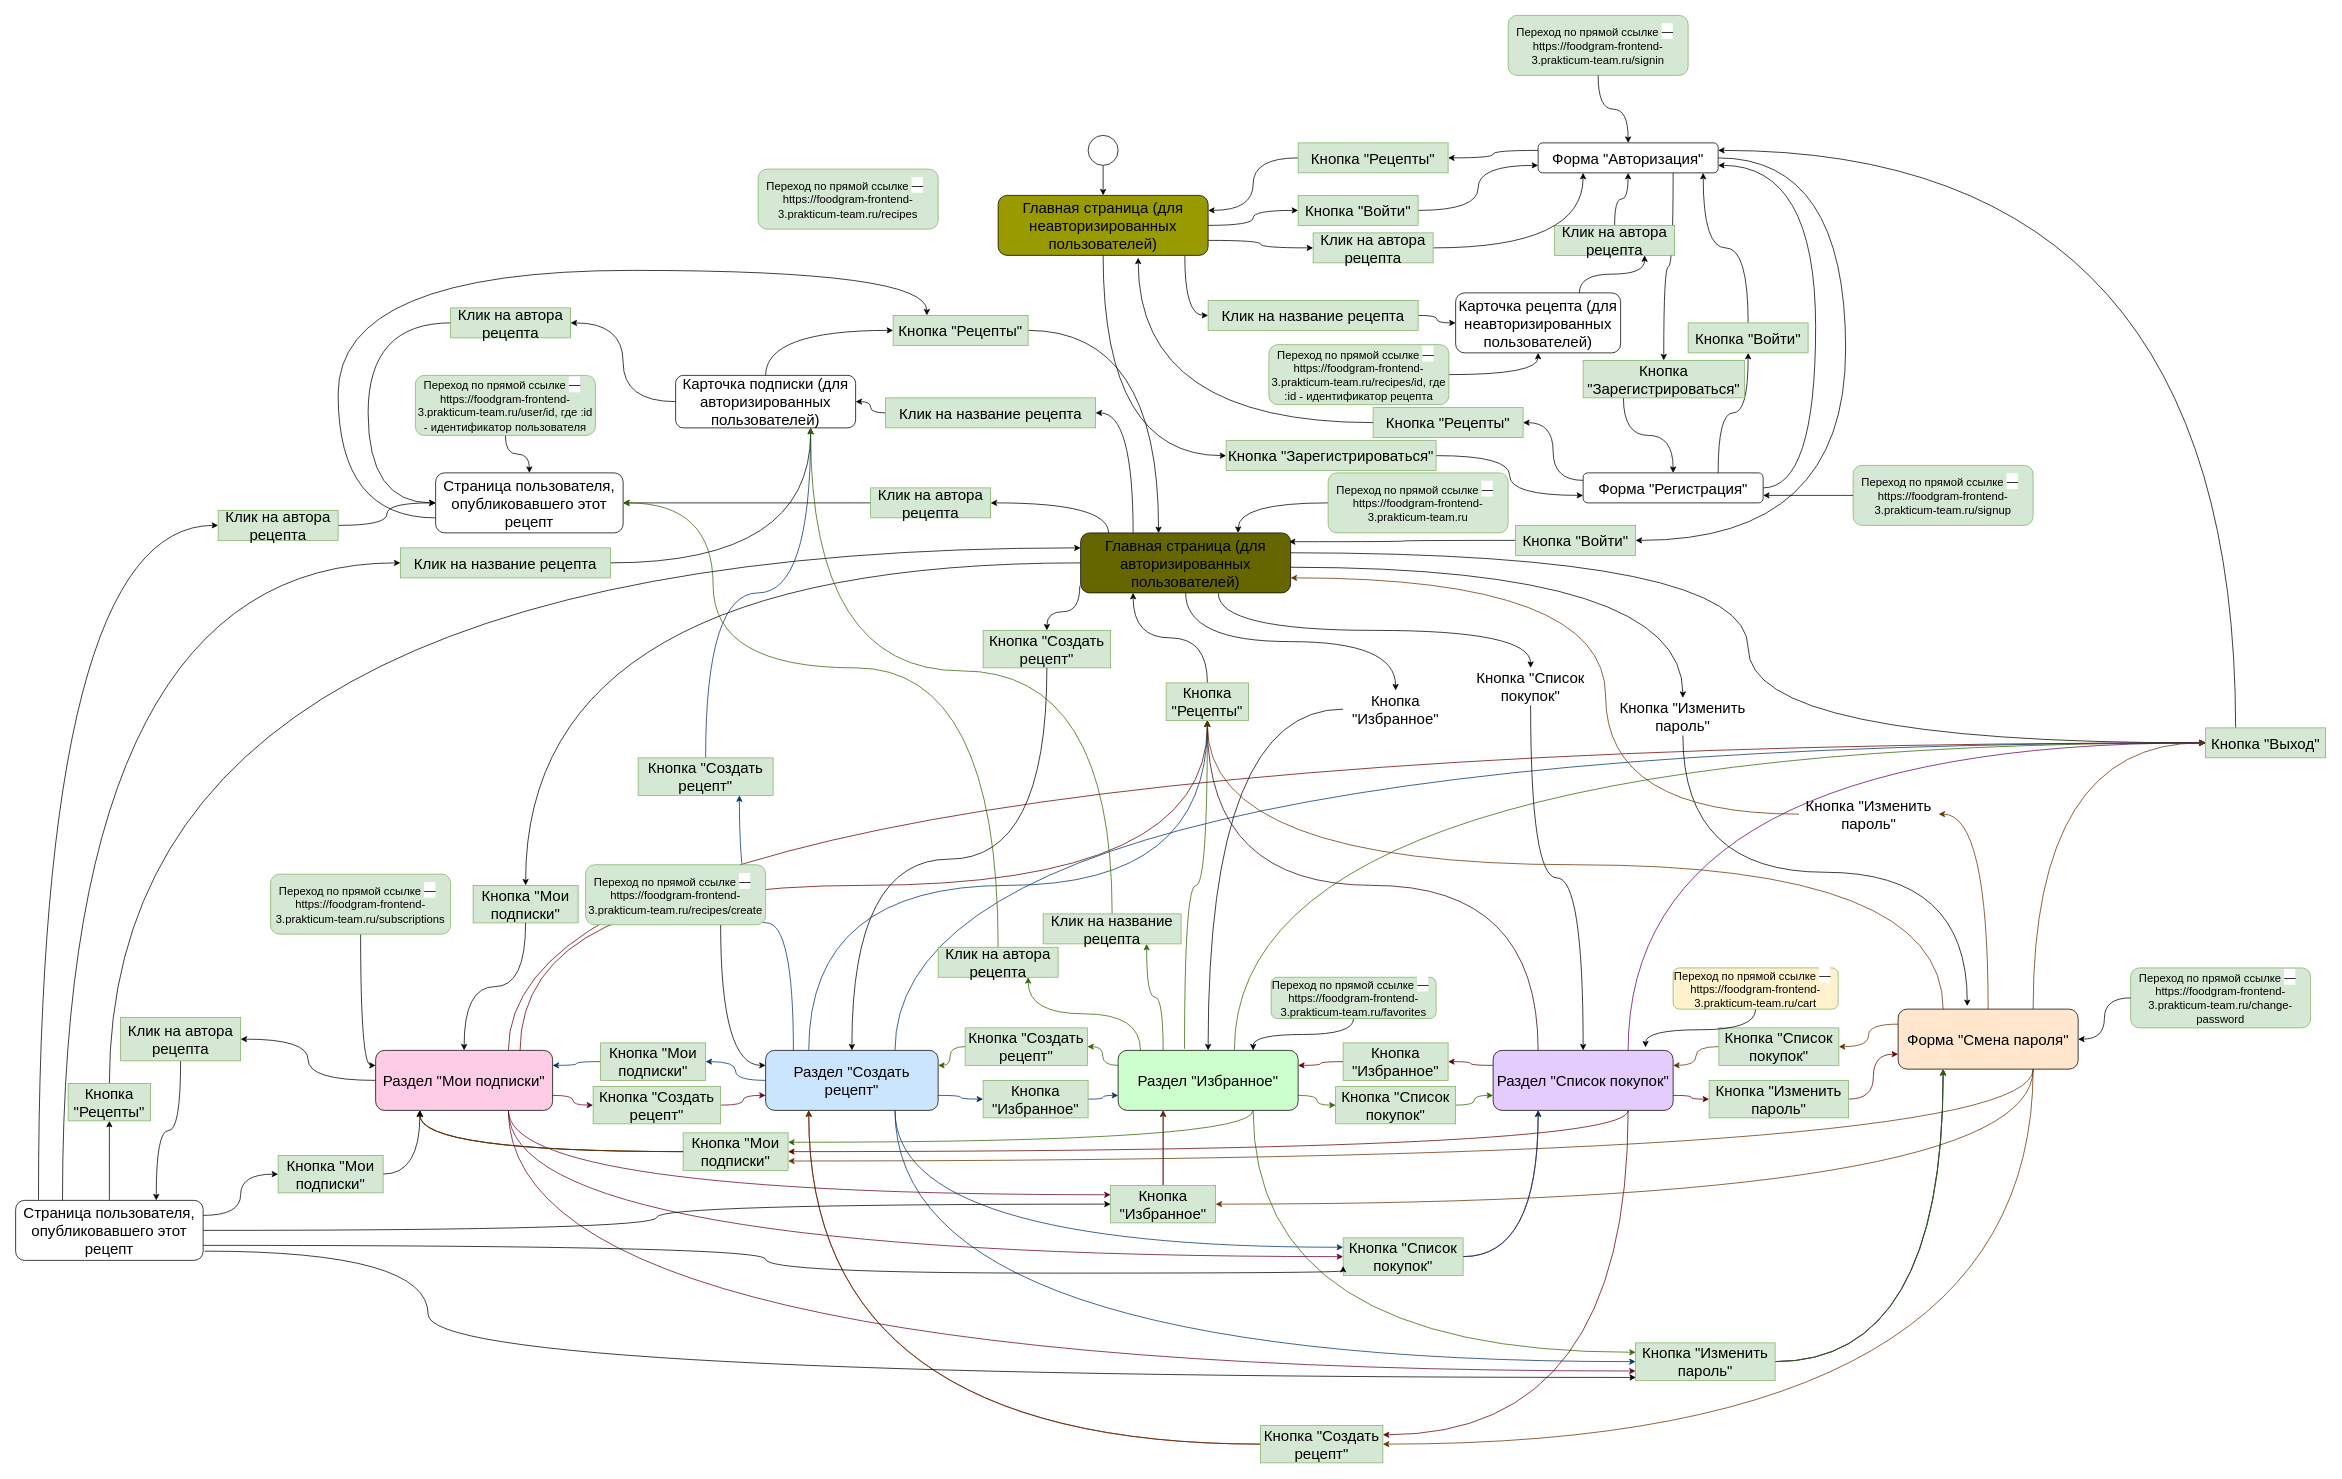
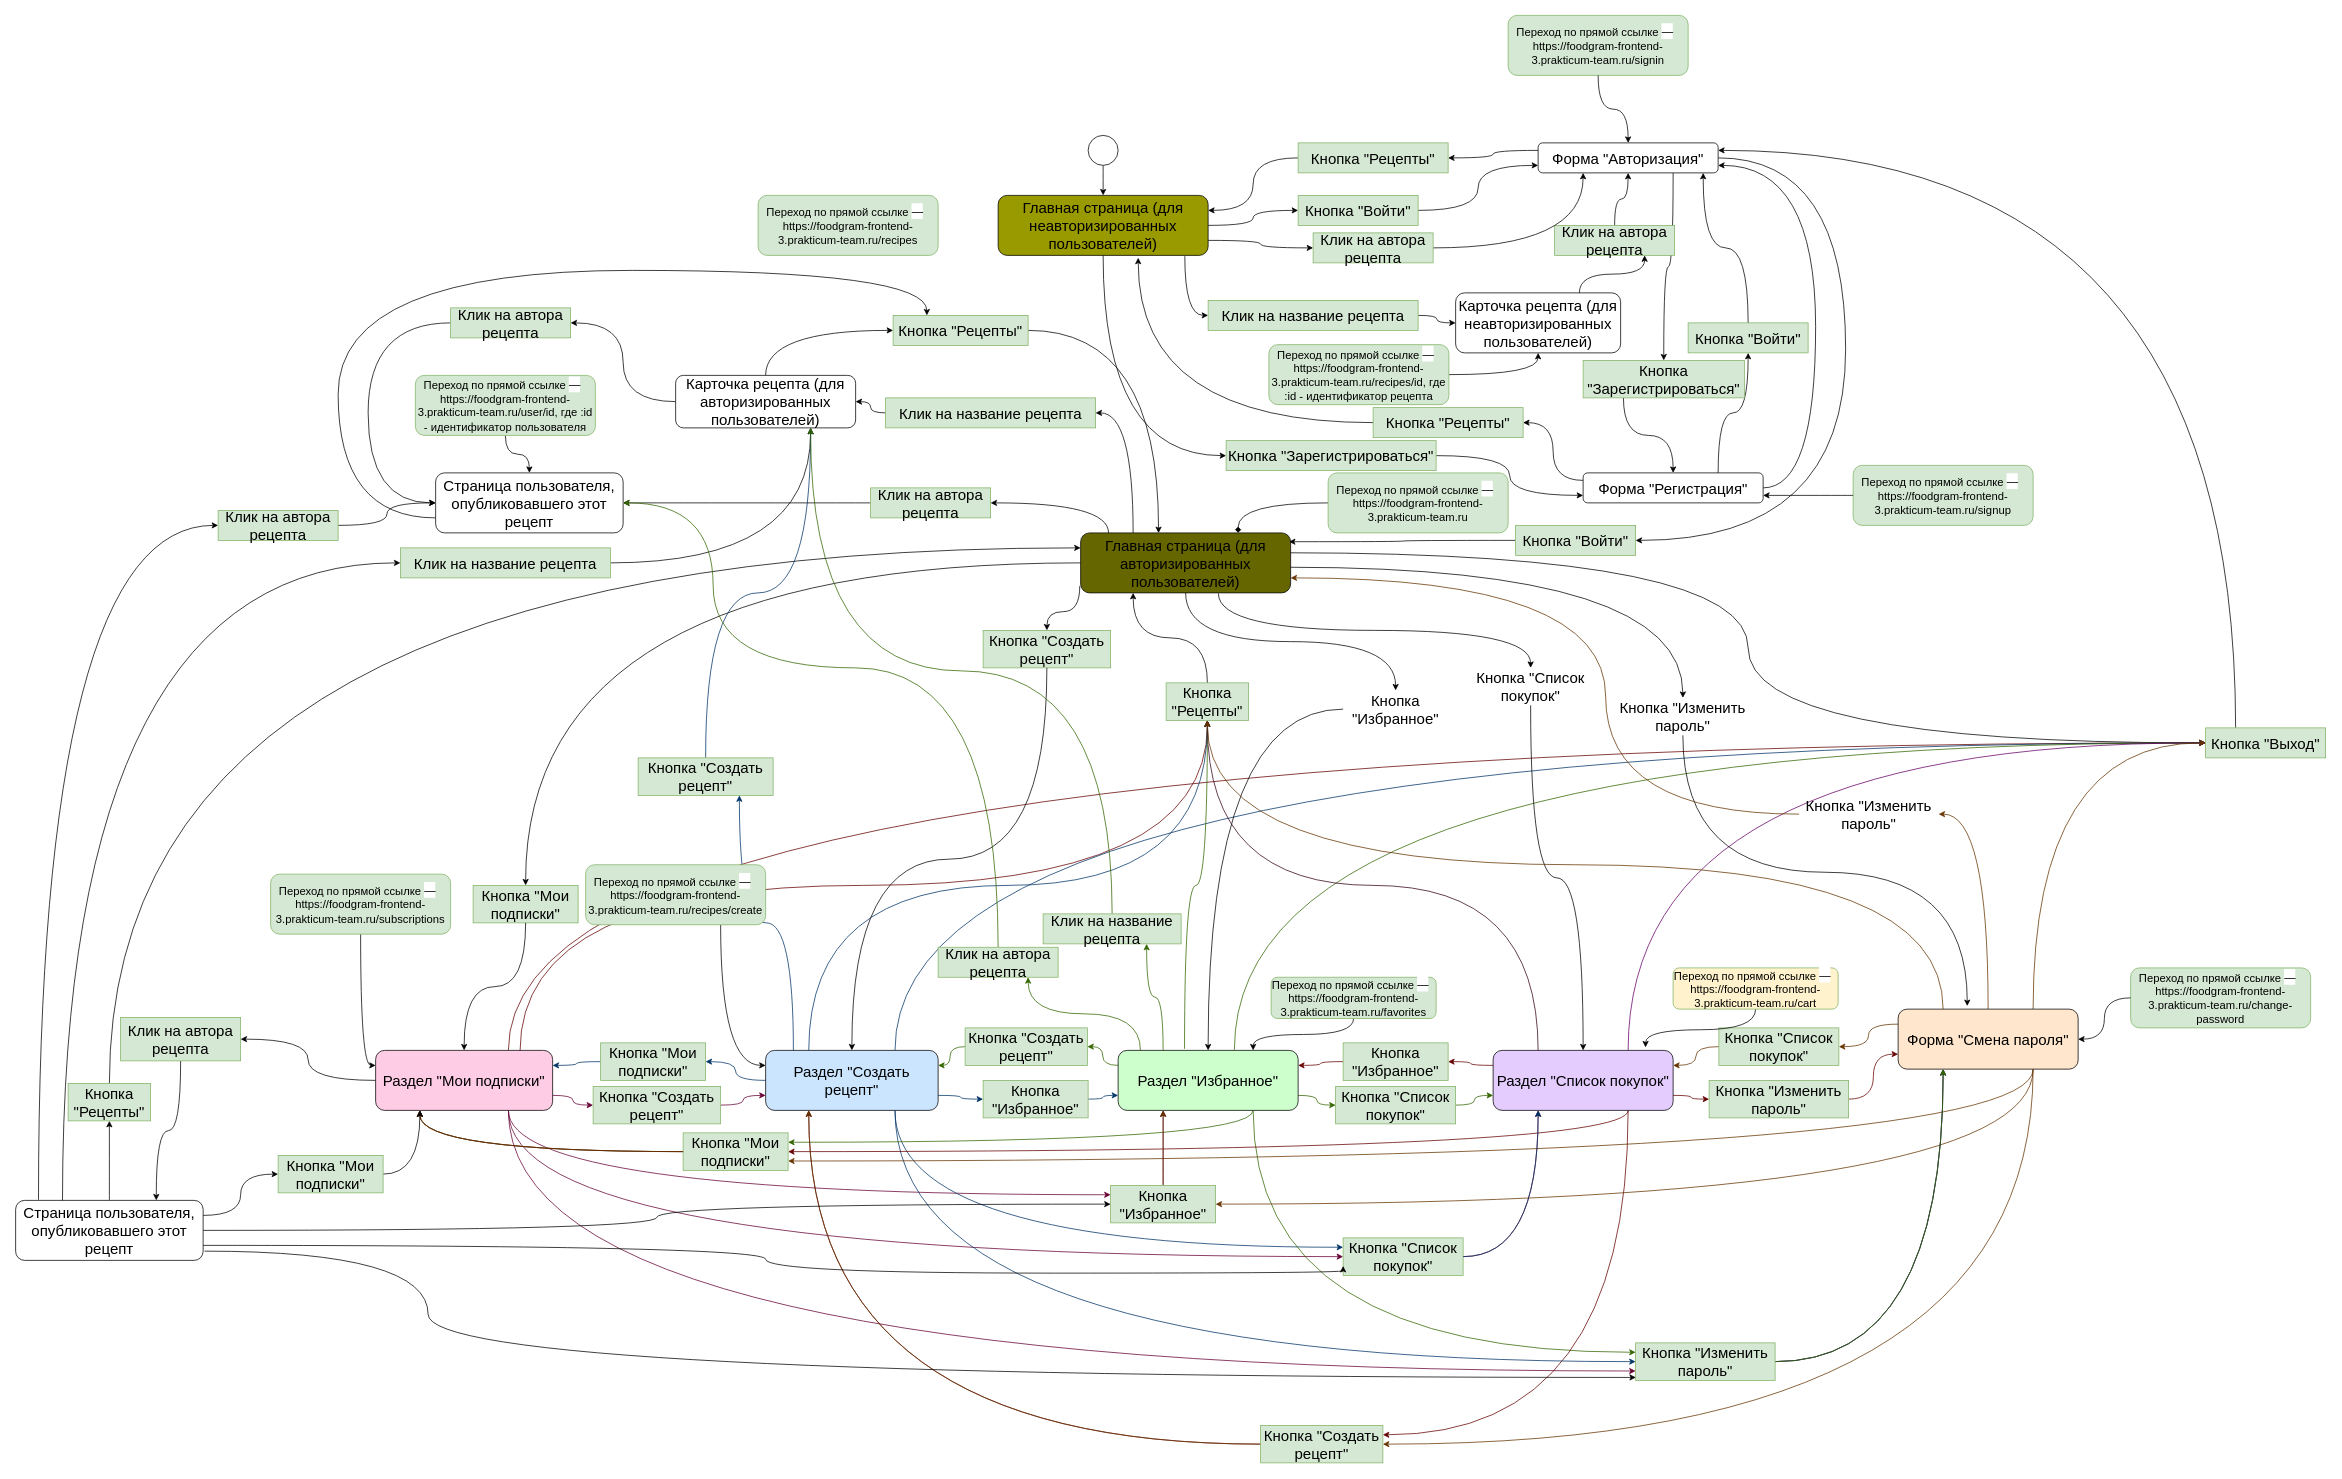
node "Переход по прямой ссылке — https://foodgram-frontend-3.prakticum-team.ru/recipes": moved (848, 199) -> (848, 225)
node "Карточка подписки (для авторизированных пользователей)": label "Карточка подписки (для авторизированных пользователей)" -> "Карточка рецепта (для авторизированных пользователей)"
edge "Переход по прямой ссылке — https://foodgram-frontend-3.prakticum-team.ru" -> "Главная страница (для авторизированных пользователей)": arrowhead classic -> diamond
